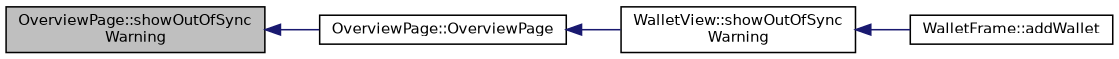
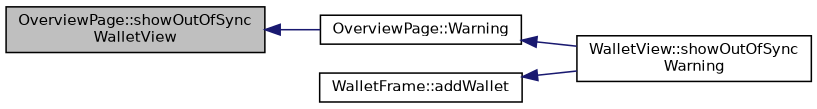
node "OverviewPage::showOutOfSync Warning": label "OverviewPage::showOutOfSync Warning" -> "OverviewPage::showOutOfSync WalletView"
node "OverviewPage::OverviewPage": label "OverviewPage::OverviewPage" -> "OverviewPage::Warning"
edge "WalletFrame::addWallet" -> "WalletView::showOutOfSync Warning": reversed
